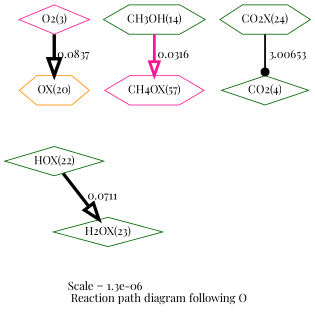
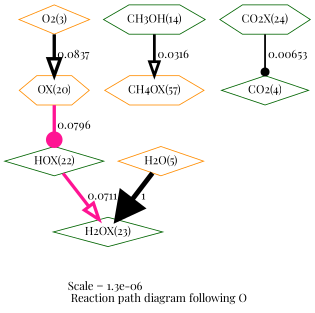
node "O2(3)": color deeppink -> darkorange
edge "CH3OH(14)" -> "CH4OX(57)": color deeppink -> black
edge "CO2X(24)" -> "CO2(4)": label " 3.00653" -> " 0.00653"
node "CH4OX(57)": color deeppink -> darkorange
edge "OX(20)" -> "HOX(22)": added, label "0.0796"
node "H2O(5)": added
edge "HOX(22)" -> "H2OX(23)": color black -> deeppink
